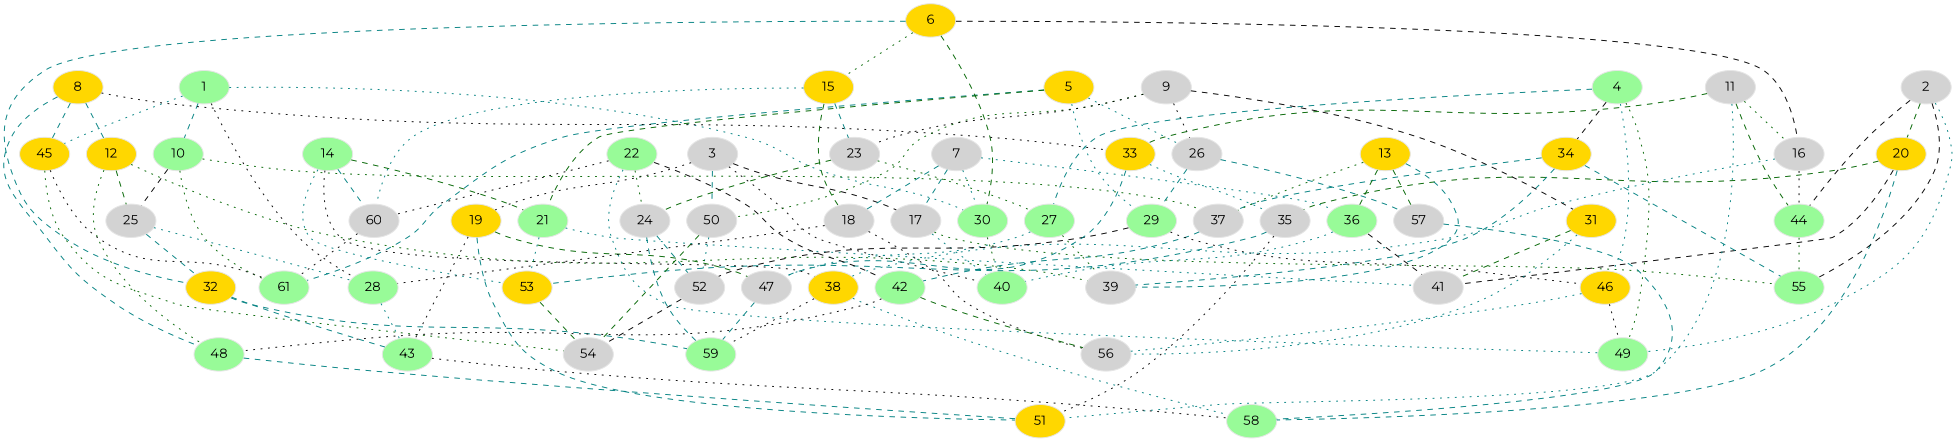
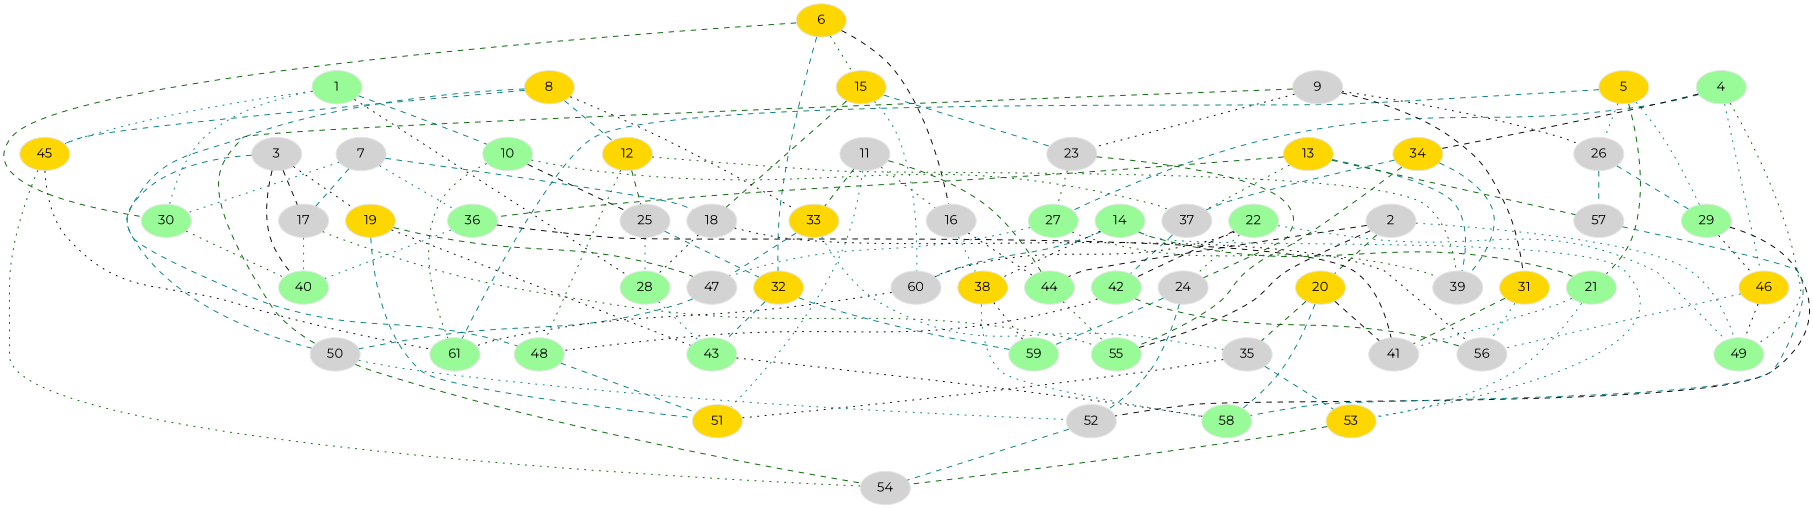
edge "9" -- "50": style dotted -> dashed
edge "34" -- "55": color teal -> darkgreen
edge "3" -- "40": style dotted -> dashed
edge "52" -- "54": color black -> teal
edge "47" -- "59": now "47" -- "50"
